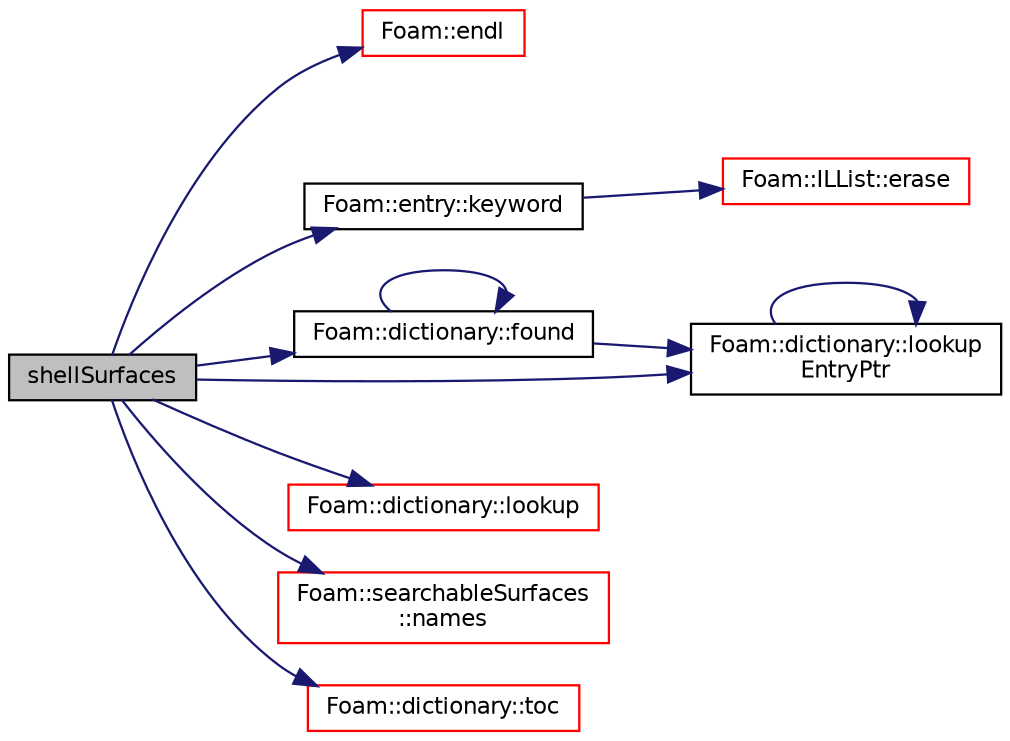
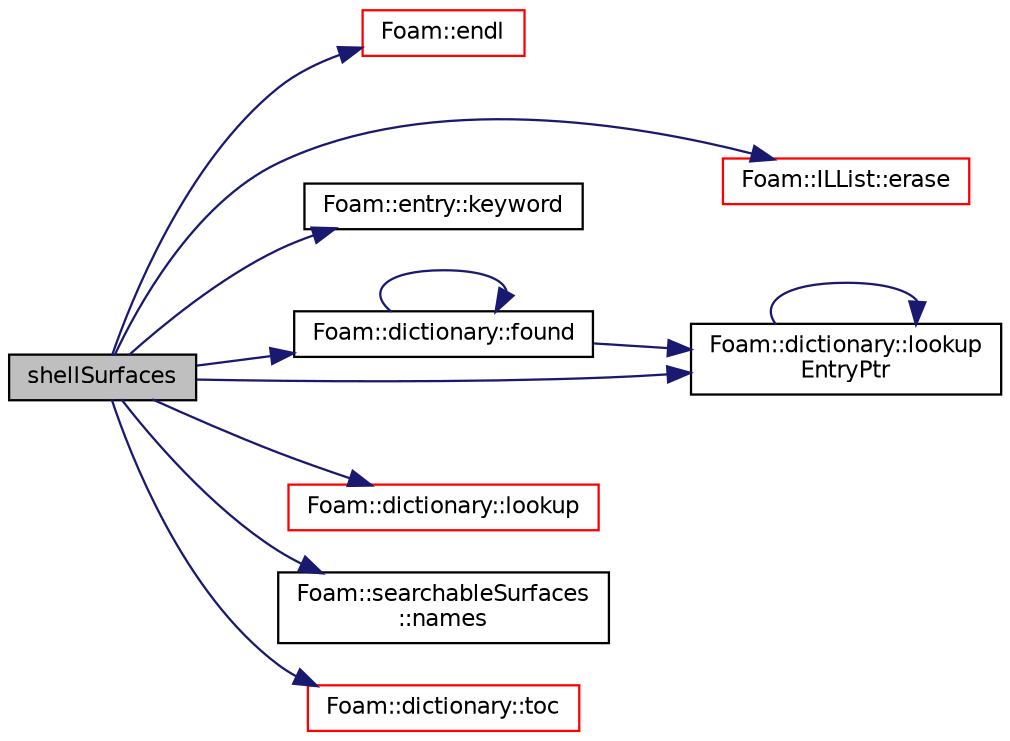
edge "Foam::entry::keyword" -> "Foam::ILList::erase": now "shellSurfaces" -> "Foam::ILList::erase"
node "Foam::searchableSurfaces ::names": color red -> black
